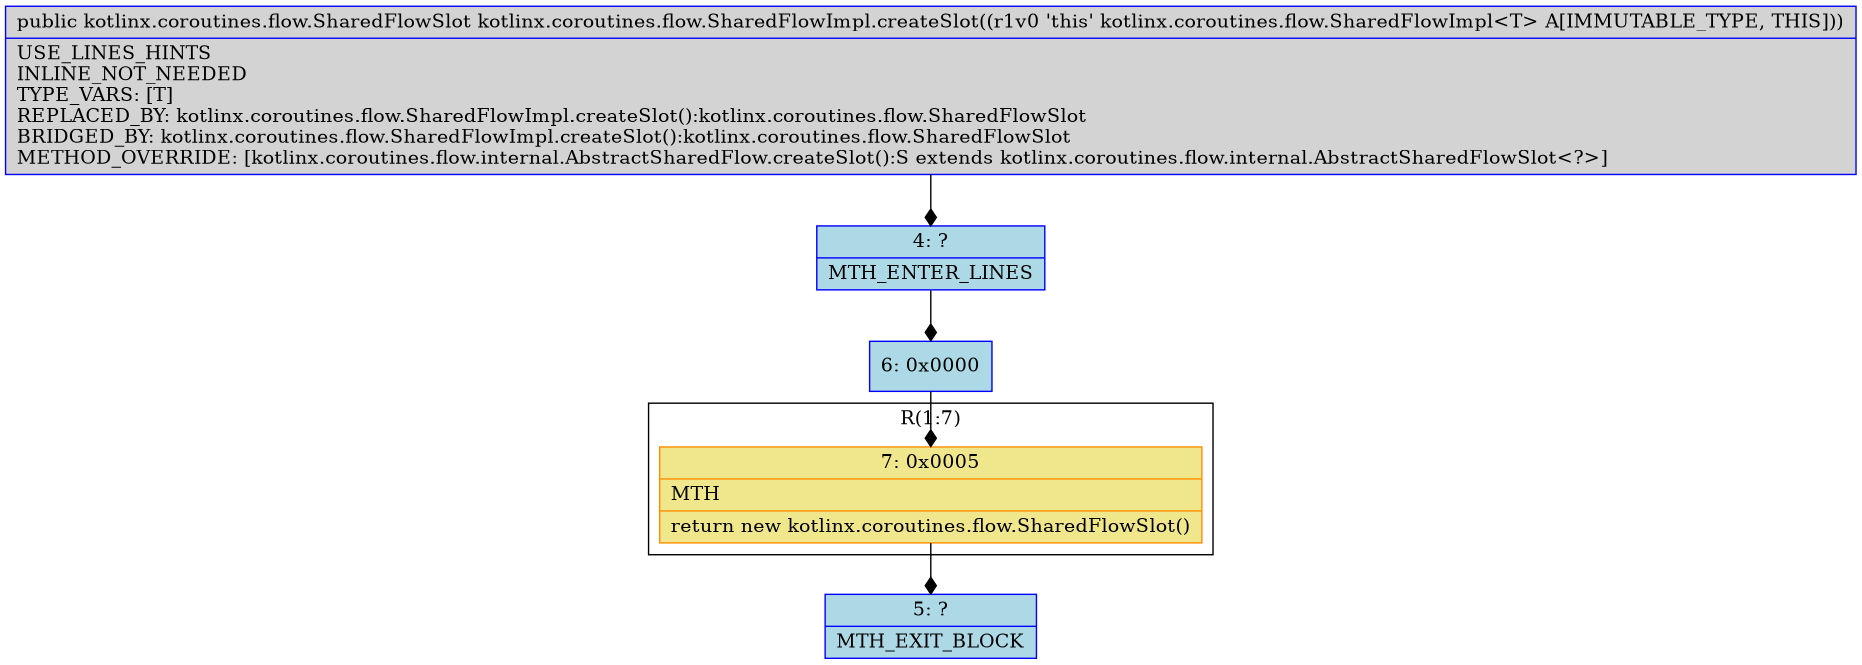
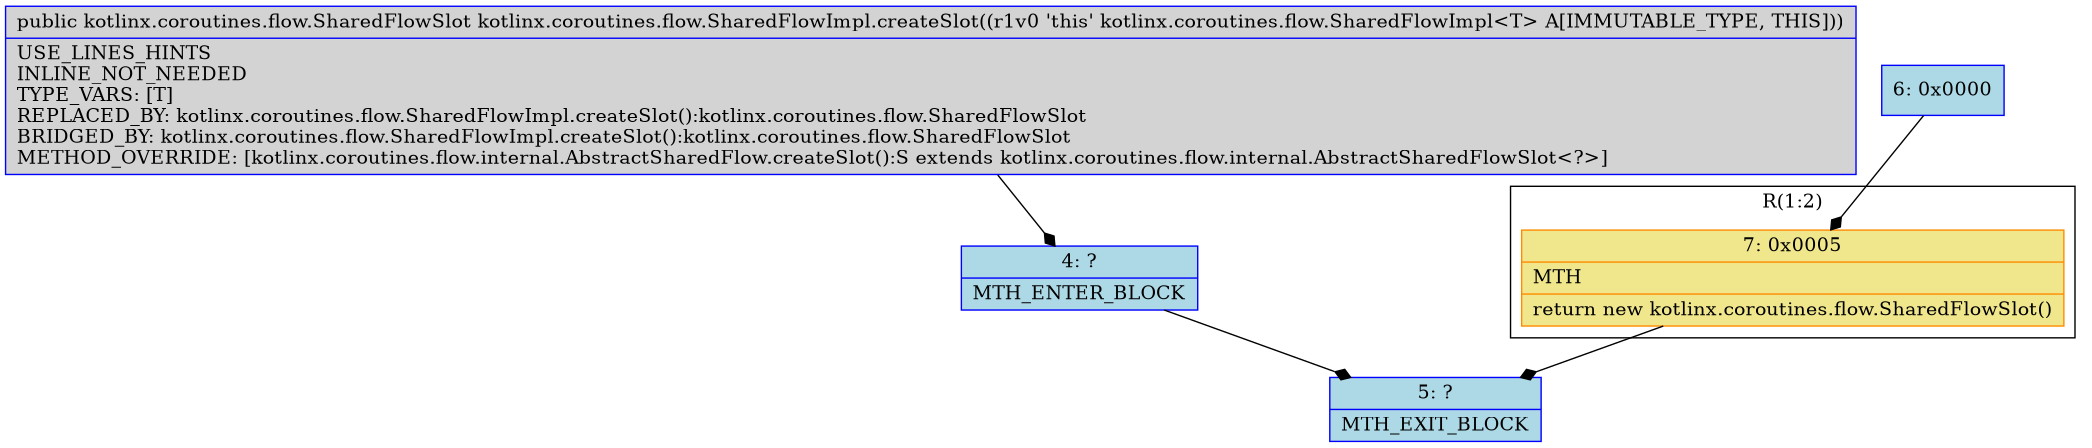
node "4: ?": text "MTH_ENTER_LINES" -> "MTH_ENTER_BLOCK"
edge "4: ?" -> "6: 0x0000": now "4: ?" -> "5: ?"
cluster "R(1:7)": label "R(1:7)" -> "R(1:2)"
